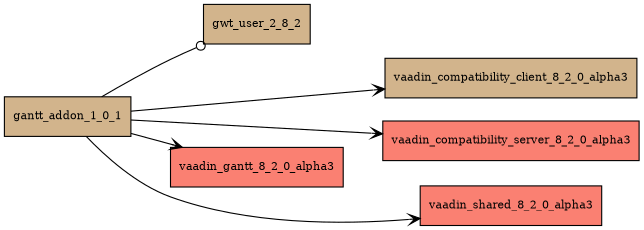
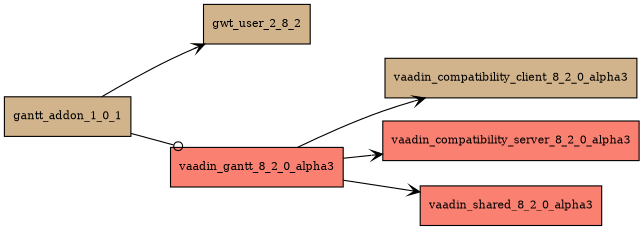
edge "gantt_addon_1_0_1" -> "gwt_user_2_8_2": arrowhead odot -> vee
edge "gantt_addon_1_0_1" -> "vaadin_compatibility_client_8_2_0_alpha3": now "vaadin_gantt_8_2_0_alpha3" -> "vaadin_compatibility_client_8_2_0_alpha3"
edge "gantt_addon_1_0_1" -> "vaadin_compatibility_server_8_2_0_alpha3": now "vaadin_gantt_8_2_0_alpha3" -> "vaadin_compatibility_server_8_2_0_alpha3"
edge "gantt_addon_1_0_1" -> "vaadin_gantt_8_2_0_alpha3": arrowhead vee -> odot
edge "gantt_addon_1_0_1" -> "vaadin_shared_8_2_0_alpha3": now "vaadin_gantt_8_2_0_alpha3" -> "vaadin_shared_8_2_0_alpha3"
